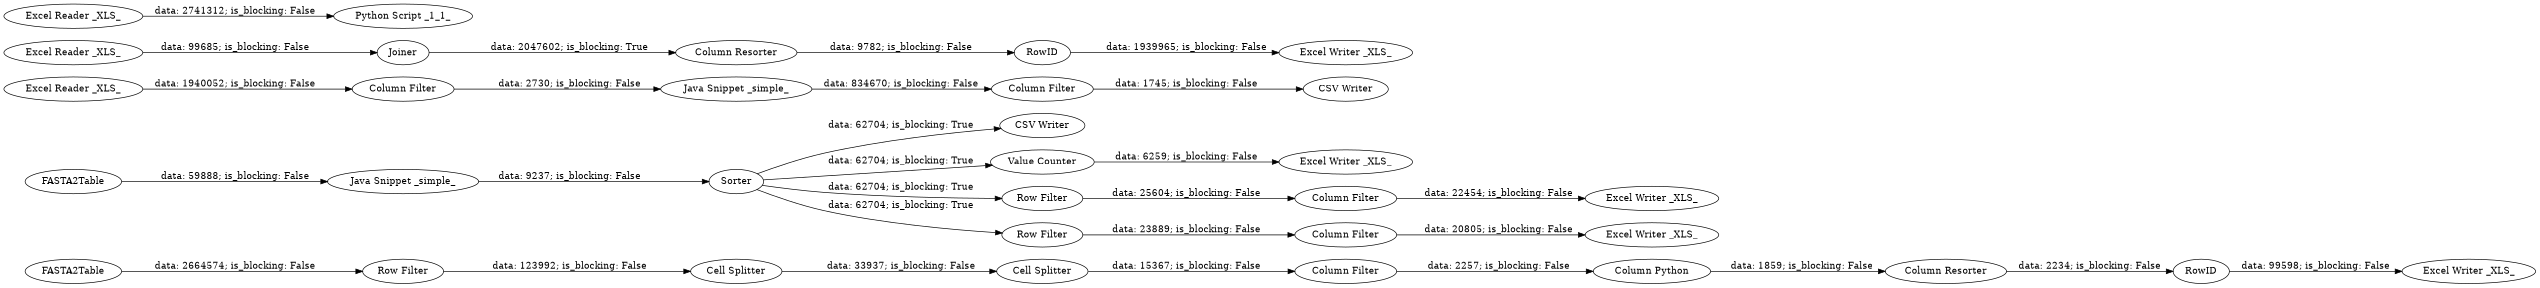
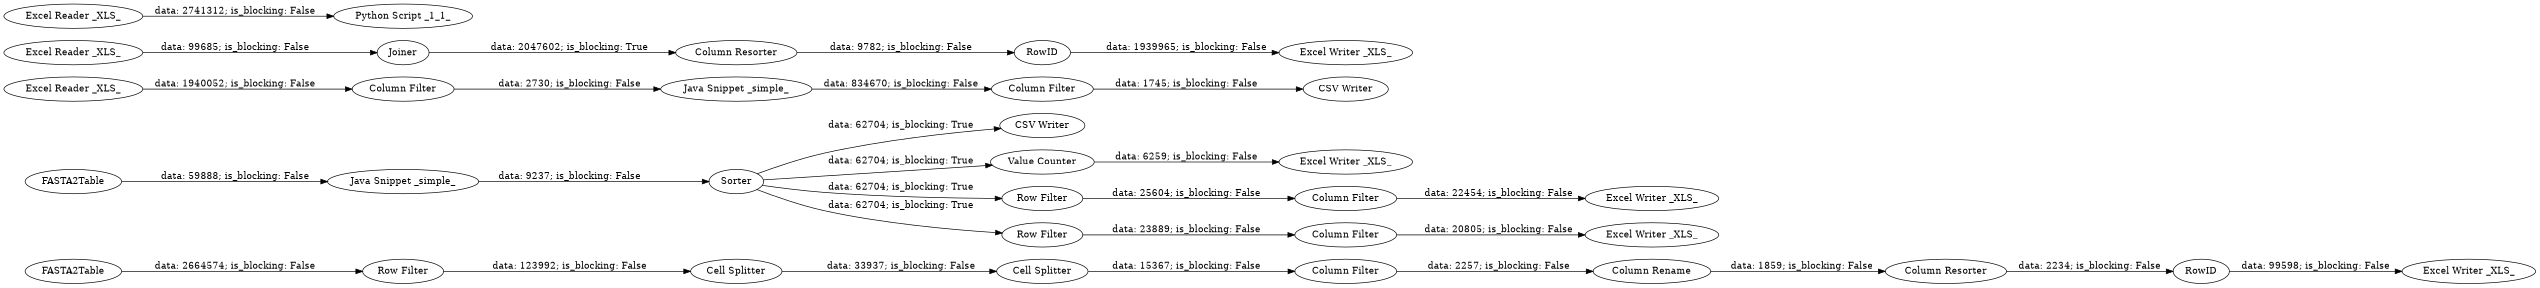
node "Column Python": label "Column Python" -> "Column Rename"
